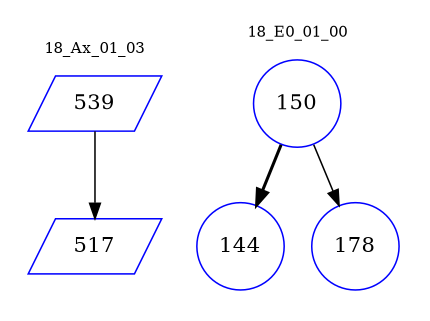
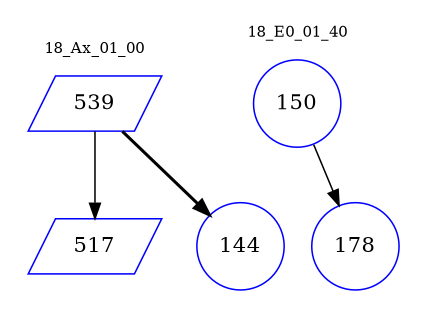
cluster "18_E0_01_00": label "18_E0_01_00" -> "18_E0_01_40"
cluster "18_Ax_01_03": label "18_Ax_01_03" -> "18_Ax_01_00"
edge "150" -> "144": now "539" -> "144"
